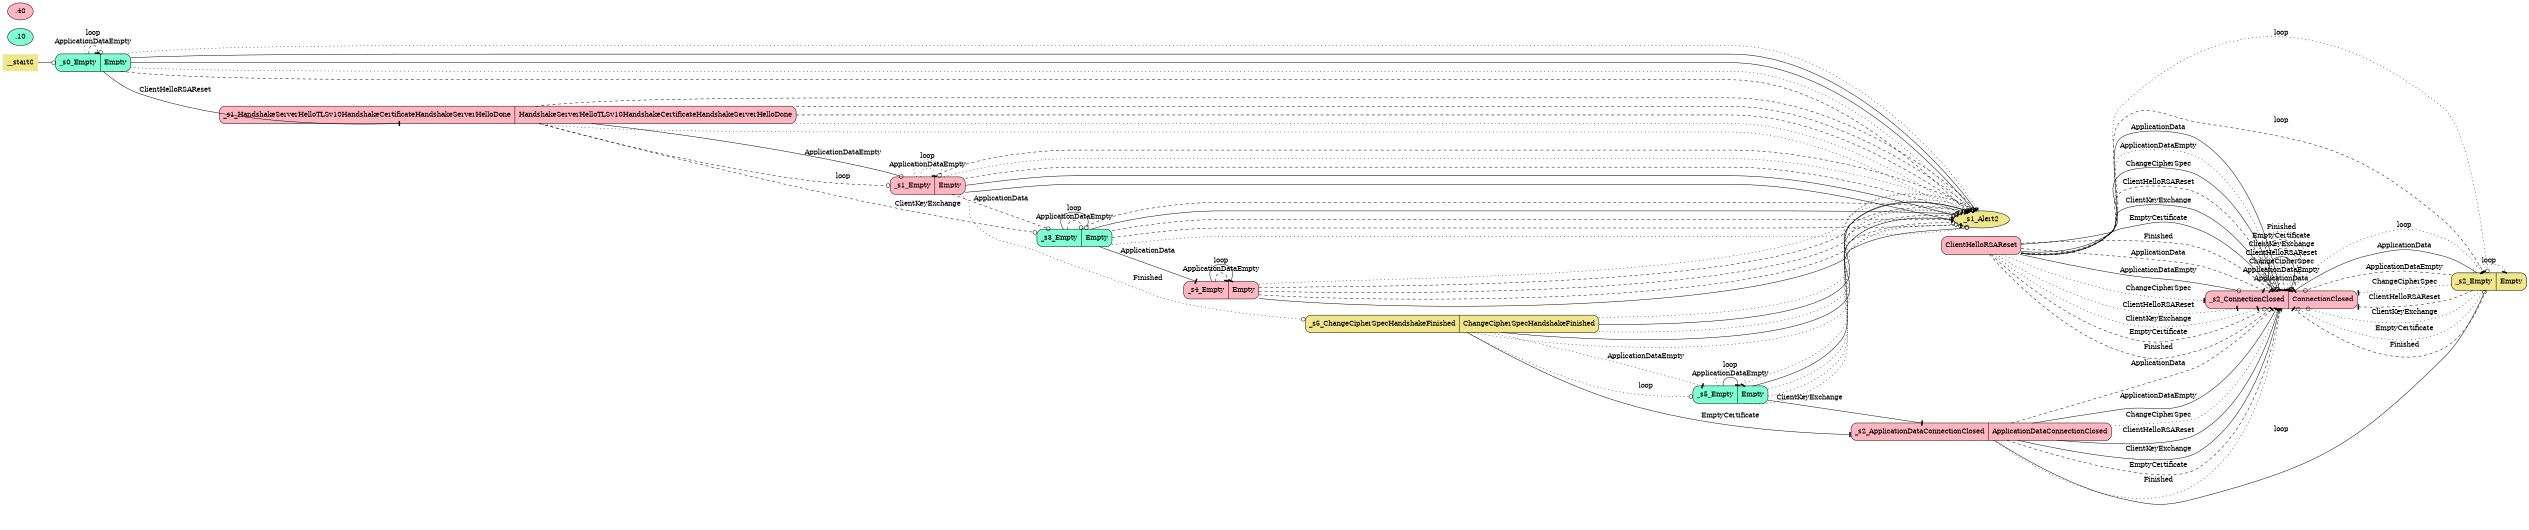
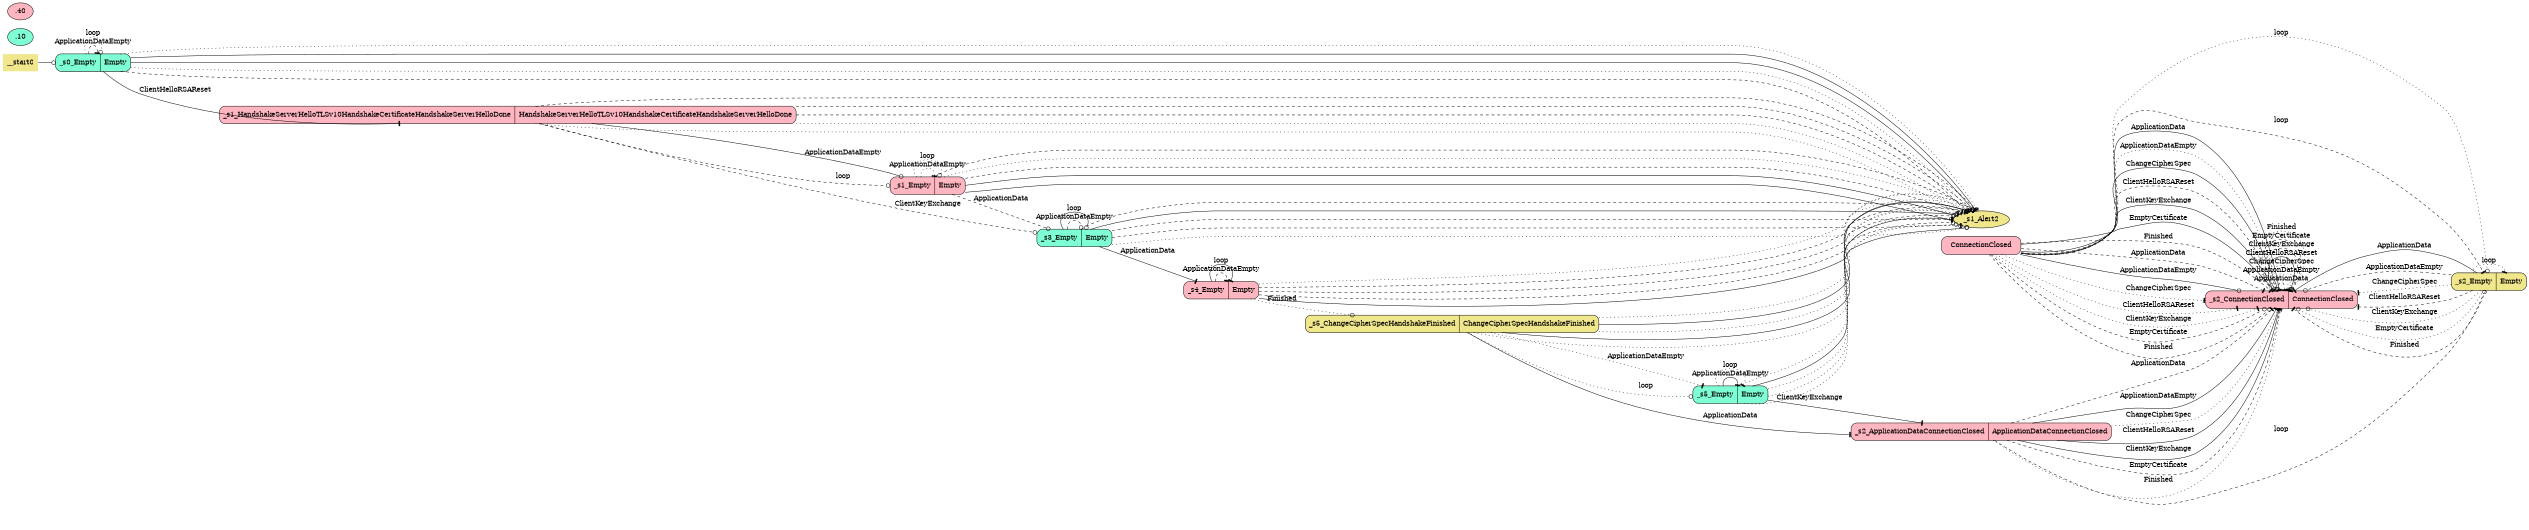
edge "_s2_ConnectionClosed" -> "_s2_Empty": removed, label "loop"
node "ClientHelloRSAReset": label "ClientHelloRSAReset" -> "ConnectionClosed"
edge "_s1_Empty" -> "_s5_ChangeCipherSpecHandshakeFinished": now "_s4_Empty" -> "_s5_ChangeCipherSpecHandshakeFinished"
edge "_s5_ChangeCipherSpecHandshakeFinished" -> "_s2_ApplicationDataConnectionClosed": label "EmptyCertificate" -> "ApplicationData"
edge "_s2_ApplicationDataConnectionClosed" -> "_s2_Empty": style solid -> dashed
